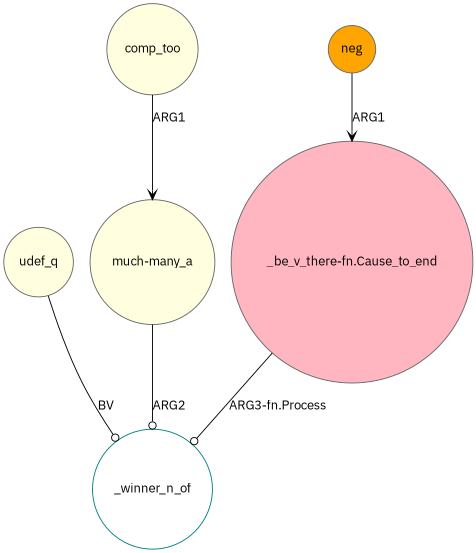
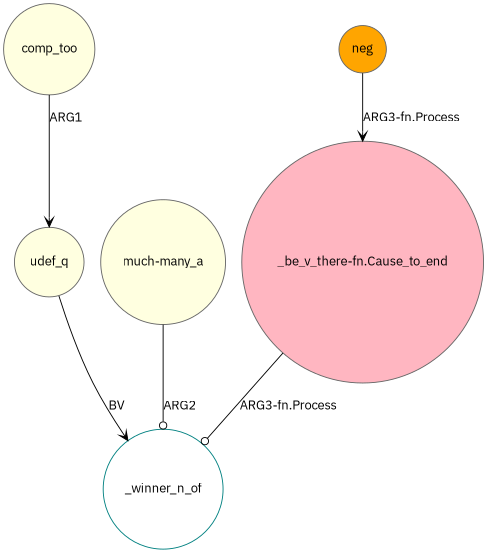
edge "neg" -> "_be_v_there-fn.Cause_to_end": label "ARG1" -> "ARG3-fn.Process"
edge "comp_too" -> "much-many_a": now "comp_too" -> "udef_q"
edge "udef_q" -> "_winner_n_of": arrowhead odot -> vee
